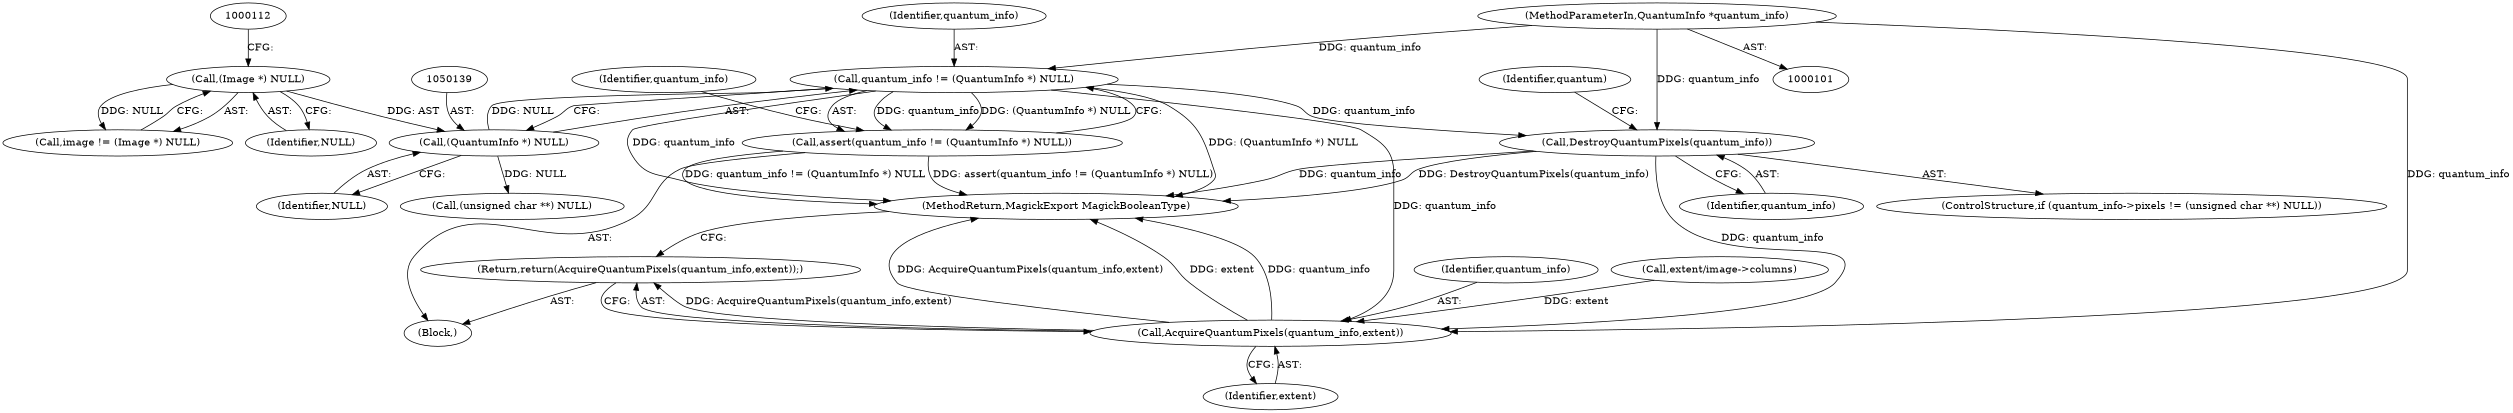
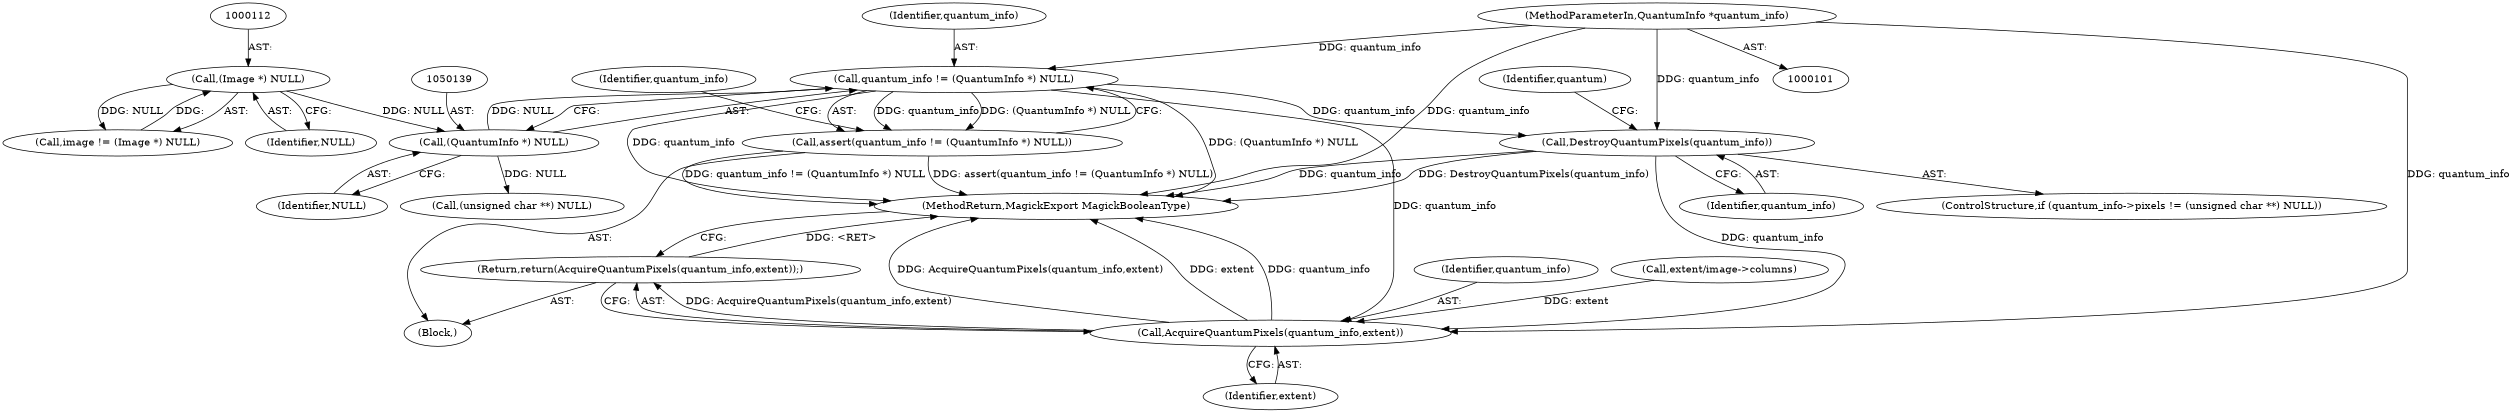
edge "1000112" -> "(Call,(Image *) NULL)": label "CFG: " -> "AST: "
edge "(Call,image != (Image *) NULL)" -> "(Call,(Image *) NULL)": label "CFG: " -> "DDG: "
edge "(Call,(Image *) NULL)" -> "(Call,(QuantumInfo *) NULL)": label "DDG: AST" -> "DDG: NULL"
edge "(MethodParameterIn,QuantumInfo *quantum_info)" -> "(MethodReturn,MagickExport MagickBooleanType)": added, label "DDG: quantum_info"
edge "(Return,return(AcquireQuantumPixels(quantum_info,extent));)" -> "(MethodReturn,MagickExport MagickBooleanType)": added, label "DDG: <RET>"
